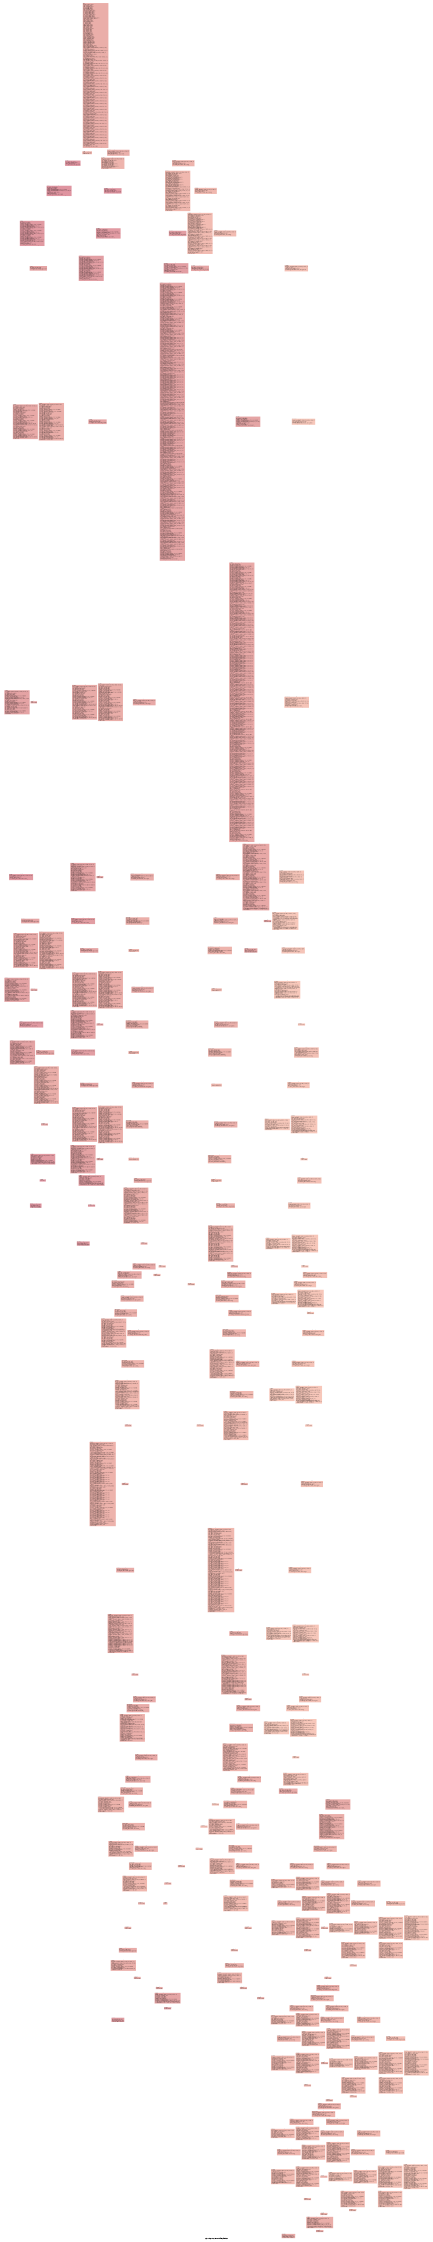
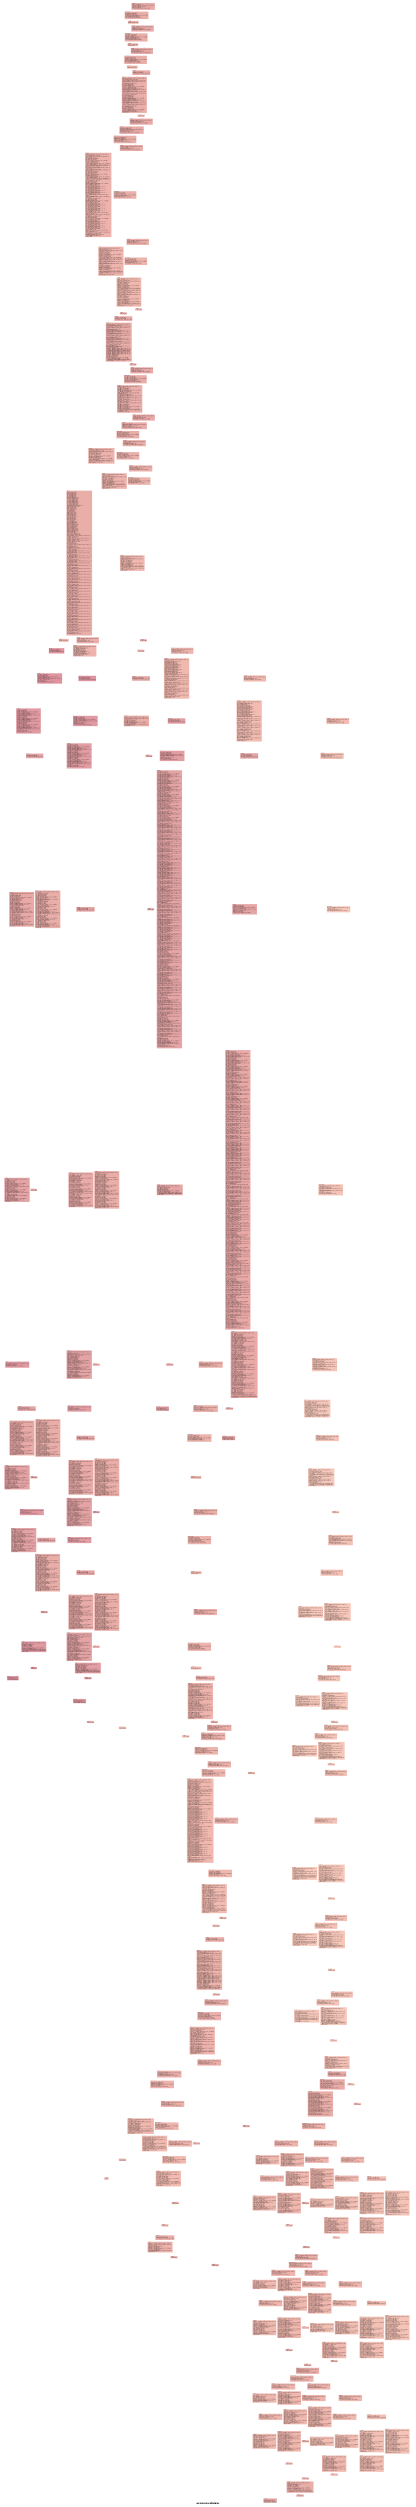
node "if.then669:": removed
node "if.then1288:": removed
